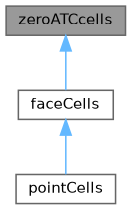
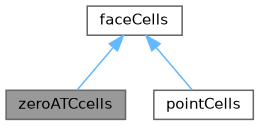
edge "faceCells" -> "zeroATCcells": reversed
